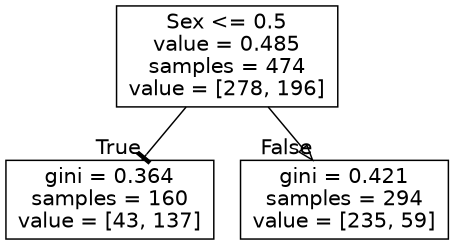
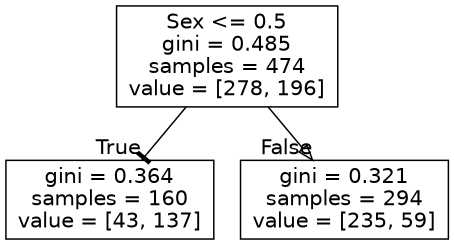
node "Sex <= 0.5 value = 0.485 samples = 474 value = [278, 196]": label "Sex <= 0.5 value = 0.485 samples = 474 value = [278, 196]" -> "Sex <= 0.5 gini = 0.485 samples = 474 value = [278, 196]"
node "gini = 0.421 samples = 294 value = [235, 59]": label "gini = 0.421 samples = 294 value = [235, 59]" -> "gini = 0.321 samples = 294 value = [235, 59]"
